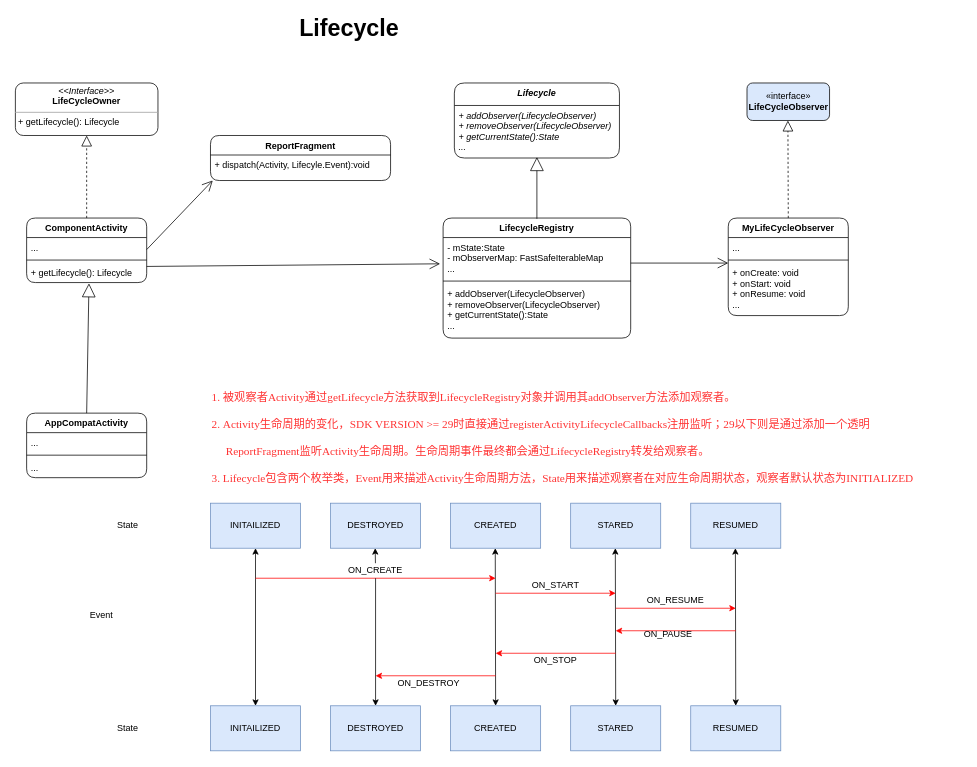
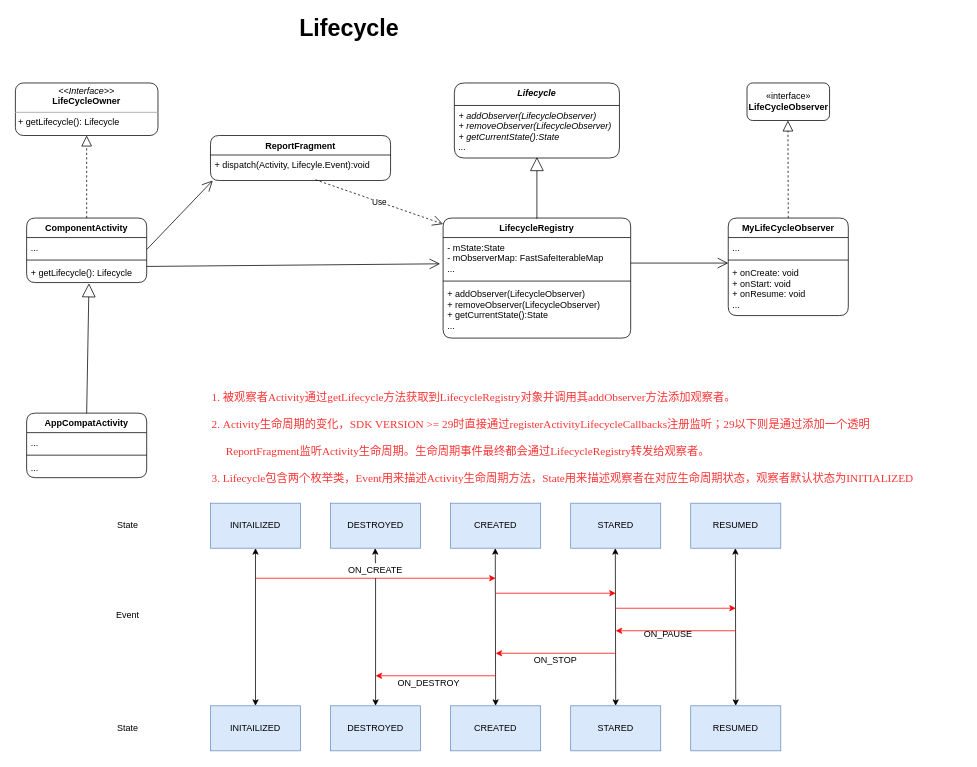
node "«interface» LifeCycleObserver": fillcolor #dae8fc -> #ffffff
edge "+ dispatch(Activity, Lifecyle.Event):void" -> "LifecycleRegistry": added, label "Use"
node "ON_START": removed
node "ON_RESUME": removed
node "Event": moved (102, 615) -> (128, 615)
